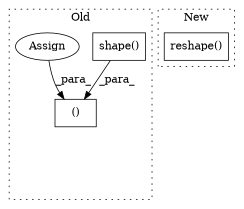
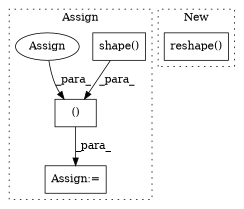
cluster "Old": label "Old" -> "Assign"
node "Assign:=": added
